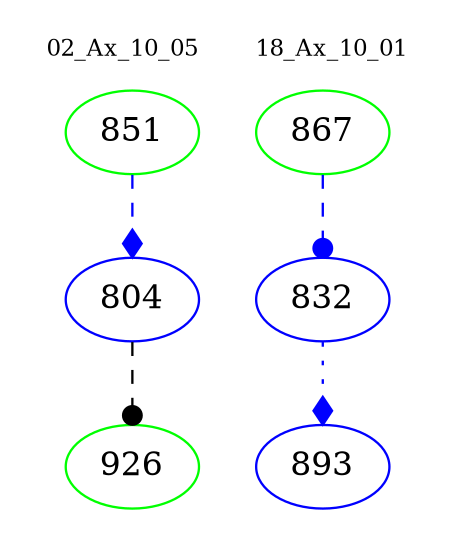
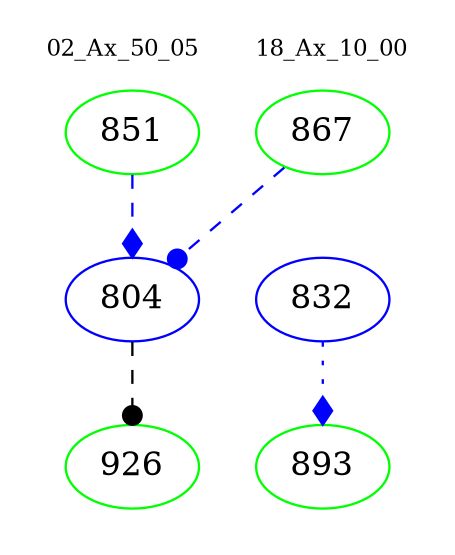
cluster "02_Ax_10_05": label "02_Ax_10_05" -> "02_Ax_50_05"
cluster "18_Ax_10_01": label "18_Ax_10_01" -> "18_Ax_10_00"
edge "867" -> "832": now "867" -> "804"
node "893": color blue -> green
